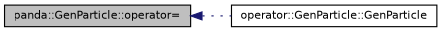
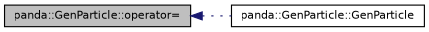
node "operator::GenParticle::GenParticle": label "operator::GenParticle::GenParticle" -> "panda::GenParticle::GenParticle"
